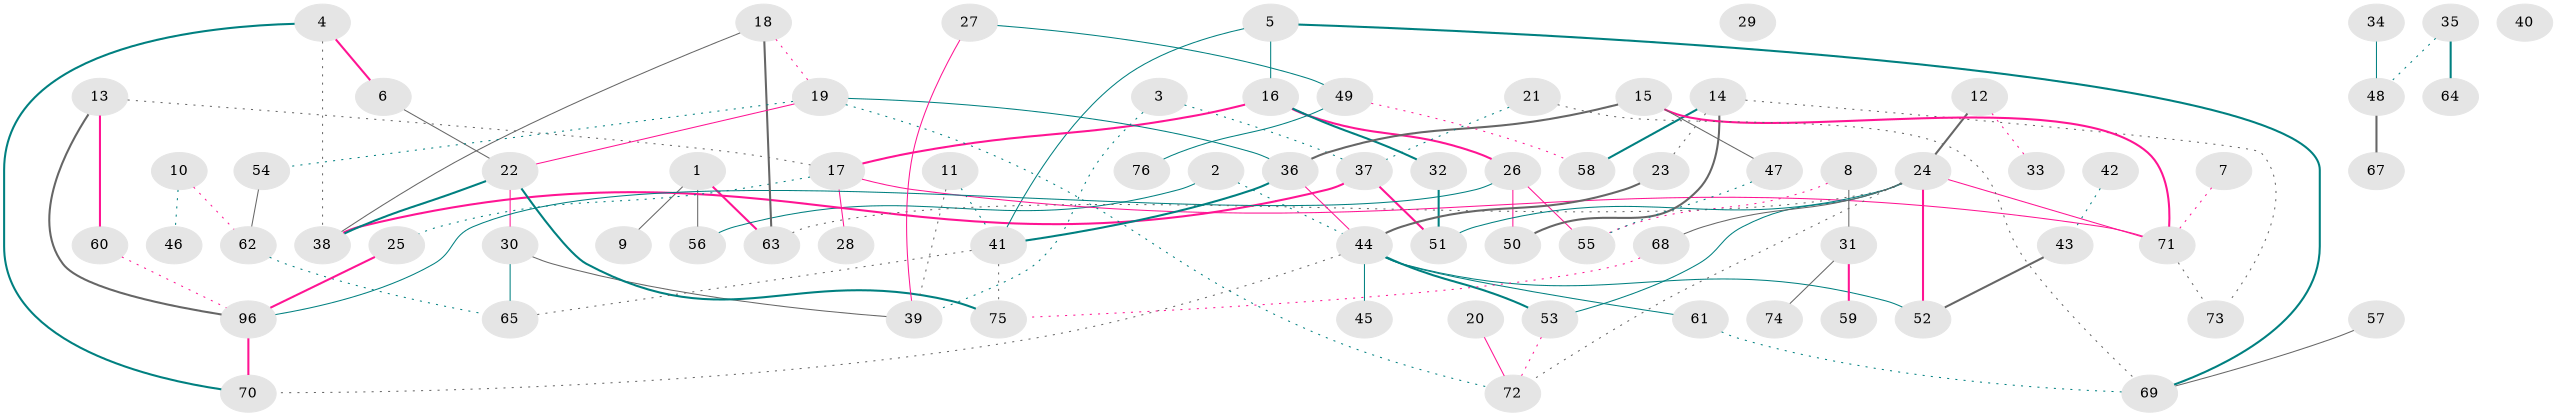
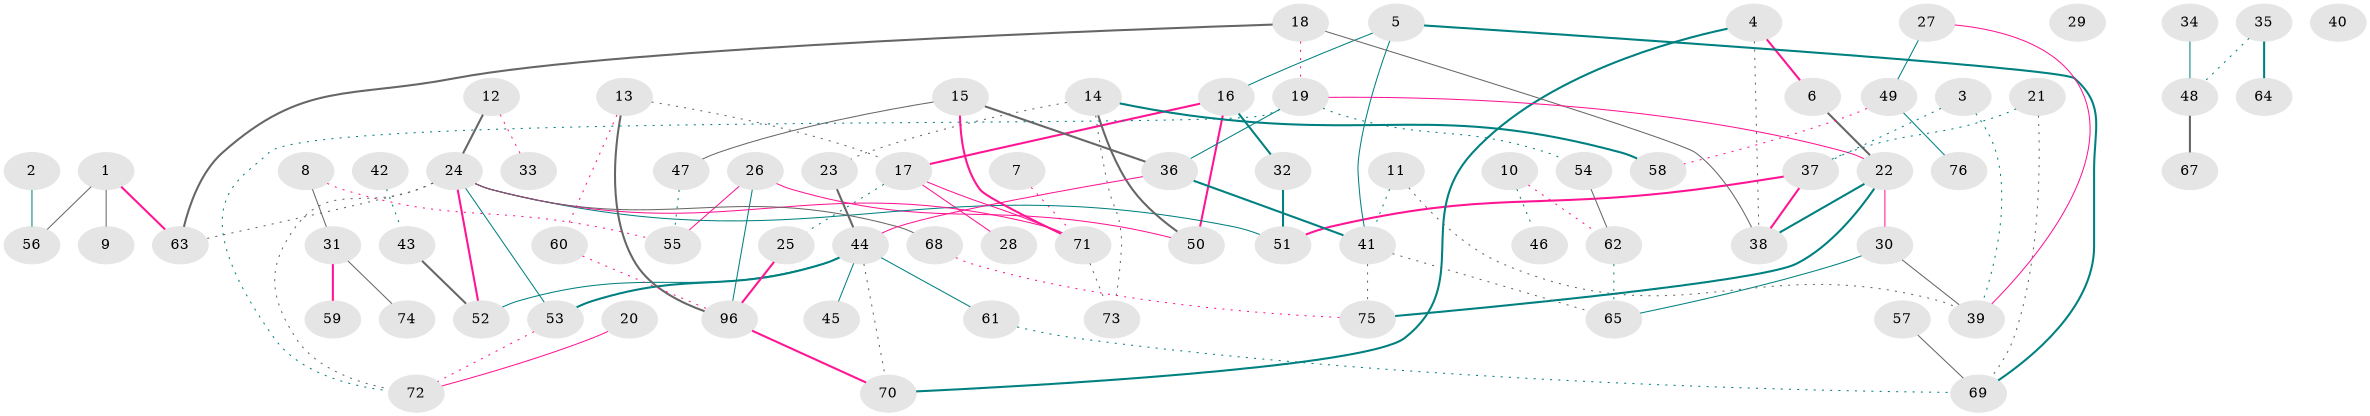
edge "16" -- "26": now "16" -- "50"
edge "6" -- "22": style solid -> bold
edge "13" -- "60": style bold -> dotted
edge "2" -- "44": removed
